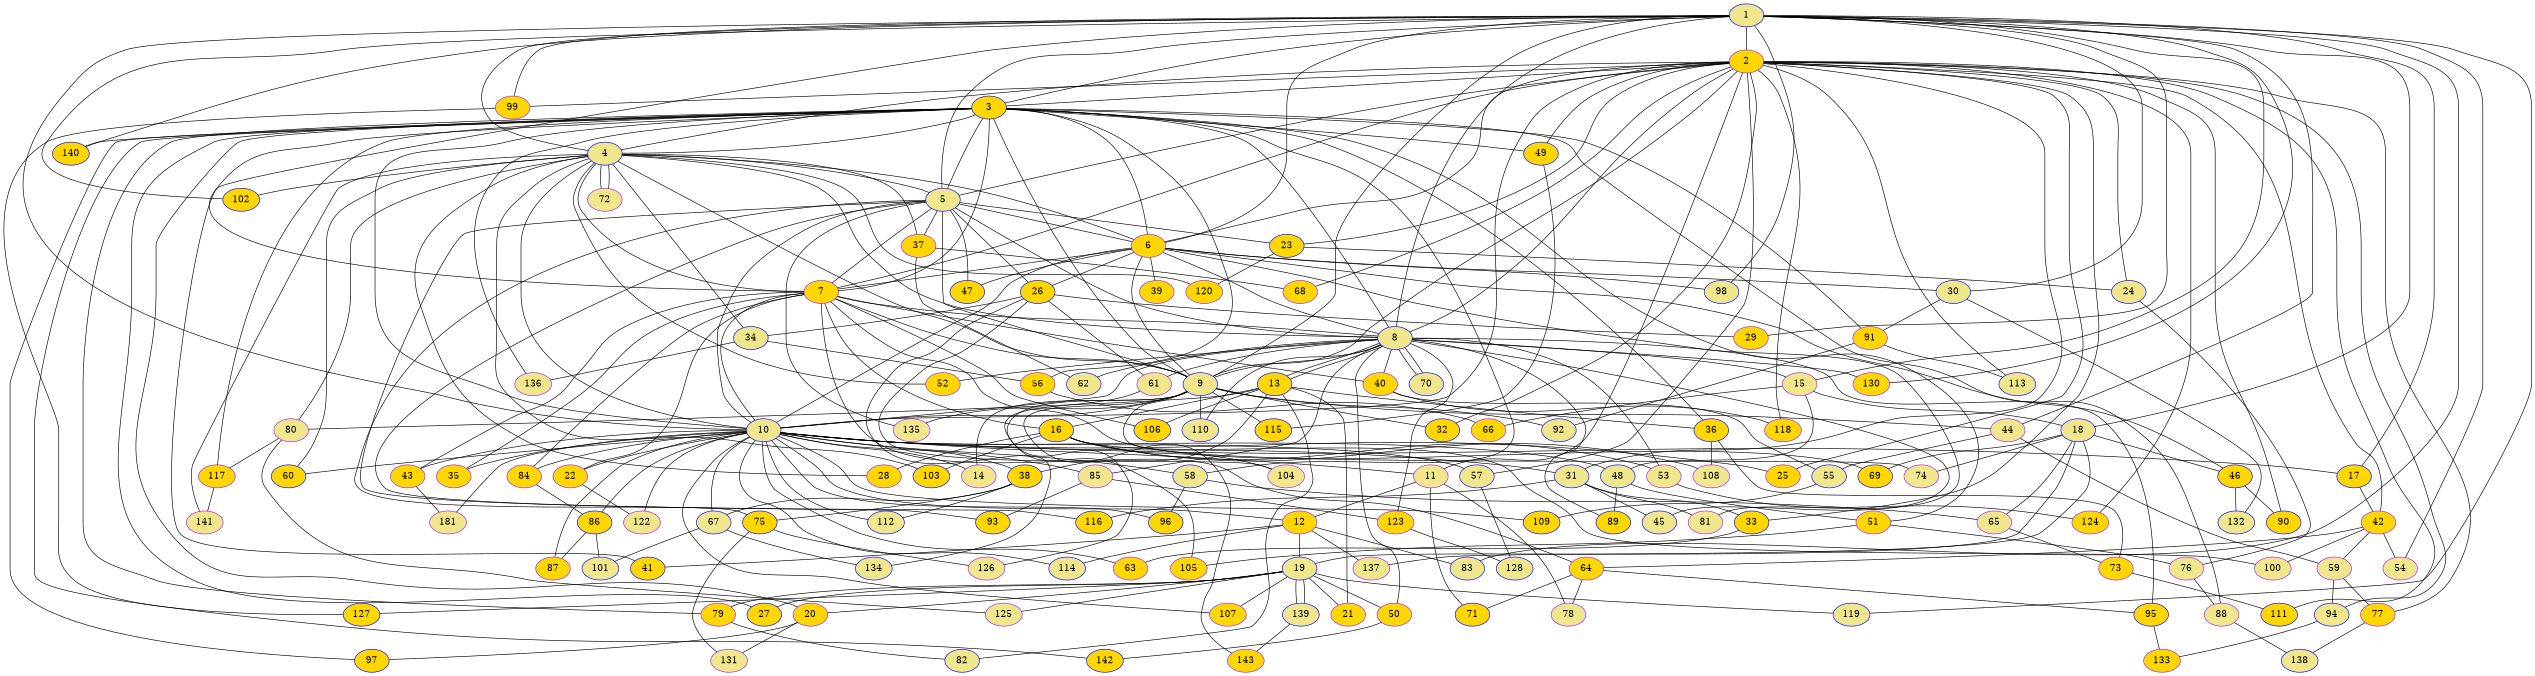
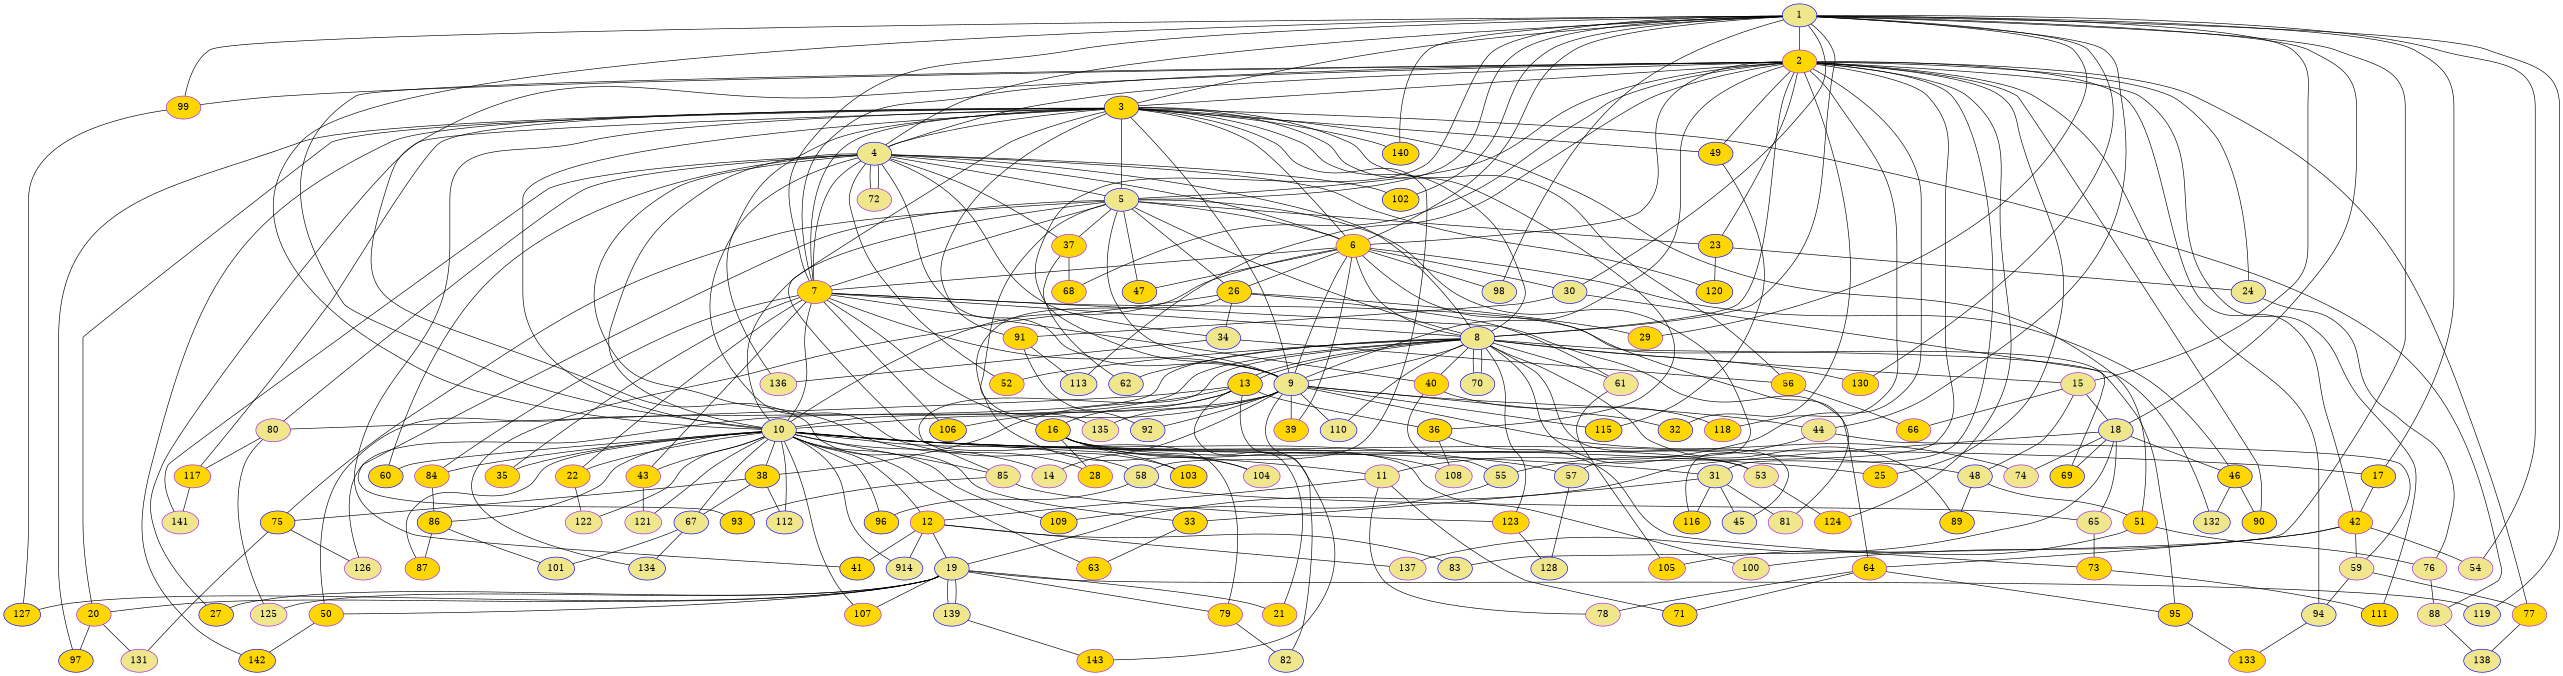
node "120": color purple -> blue
edge "9" -- "39": added
node "181": label "181" -> "121"
node "114": label "114" -> "914"
